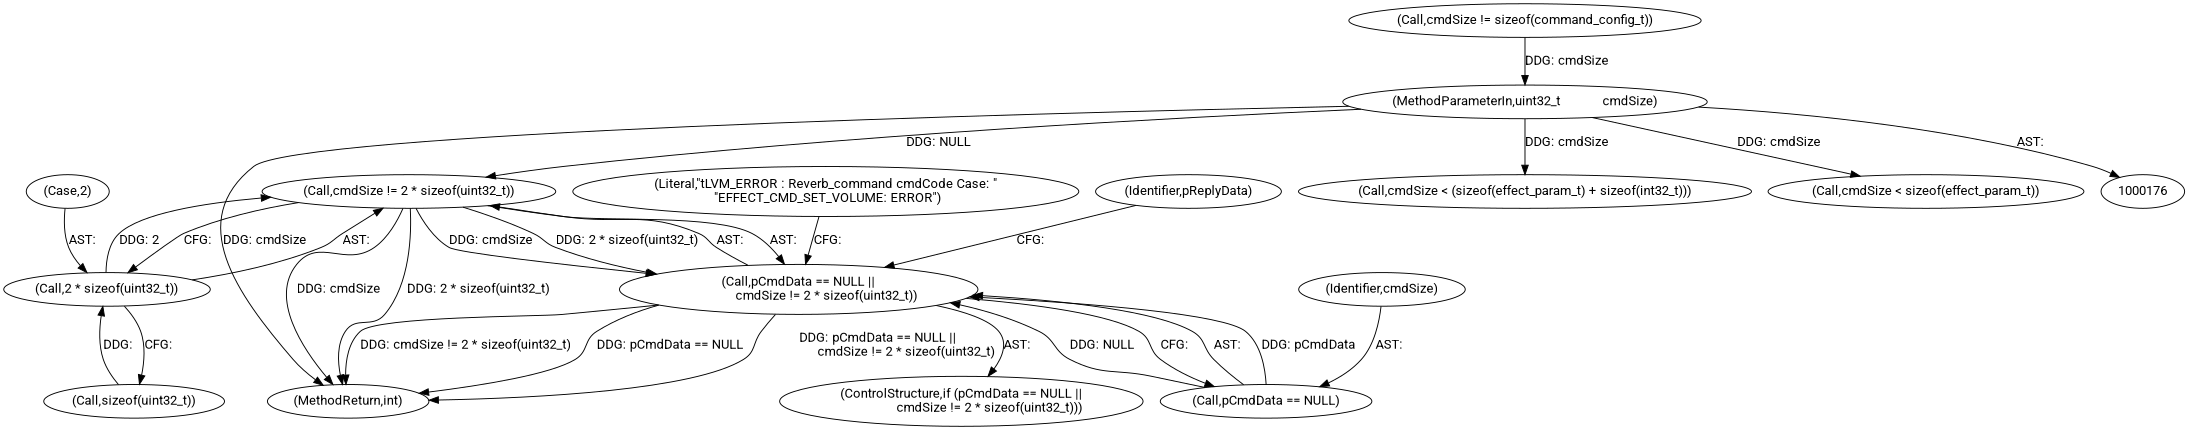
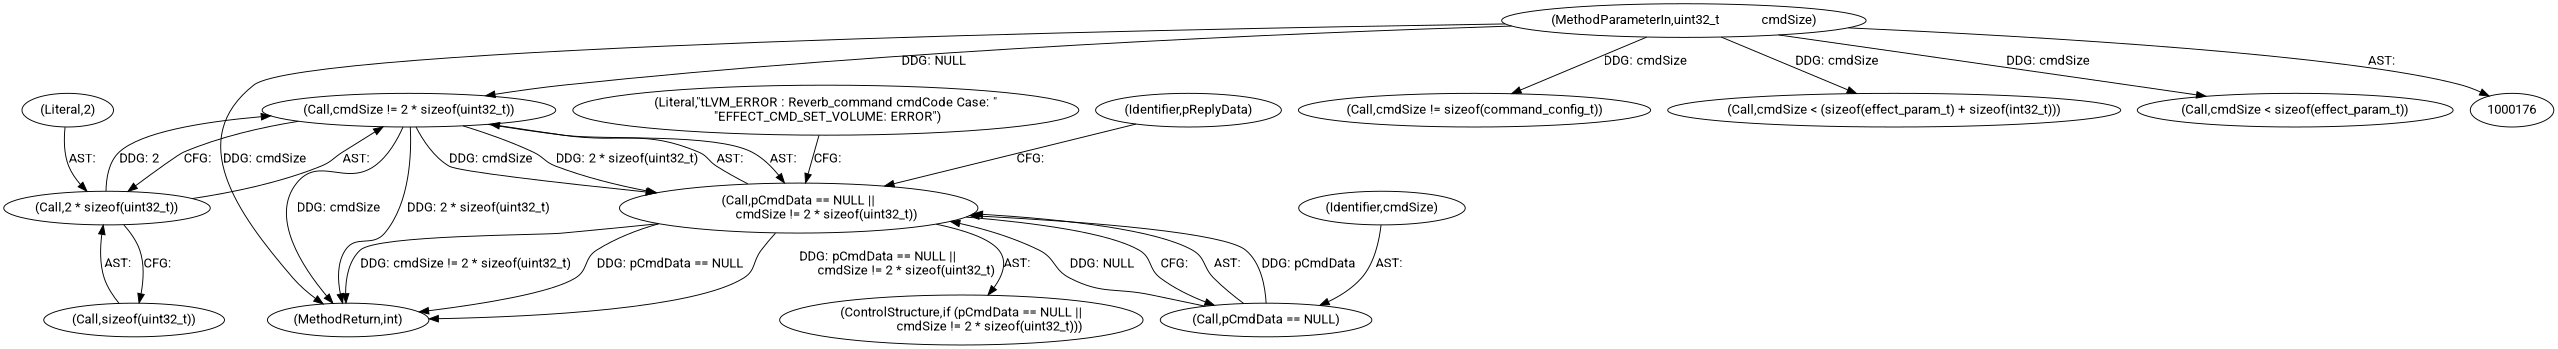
edge "(Call,cmdSize != sizeof(command_config_t))" -> "(MethodParameterIn,uint32_t            cmdSize)": reversed
node "(Case,2)": label "(Case,2)" -> "(Literal,2)"
edge "(Call,sizeof(uint32_t))" -> "(Call,2 * sizeof(uint32_t))": label "DDG: " -> "AST: "
